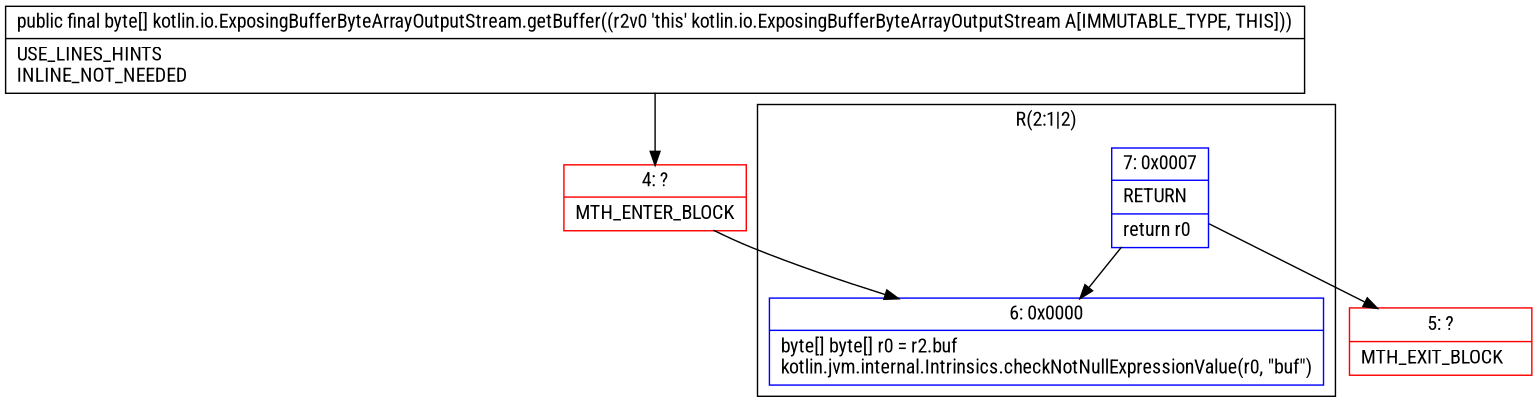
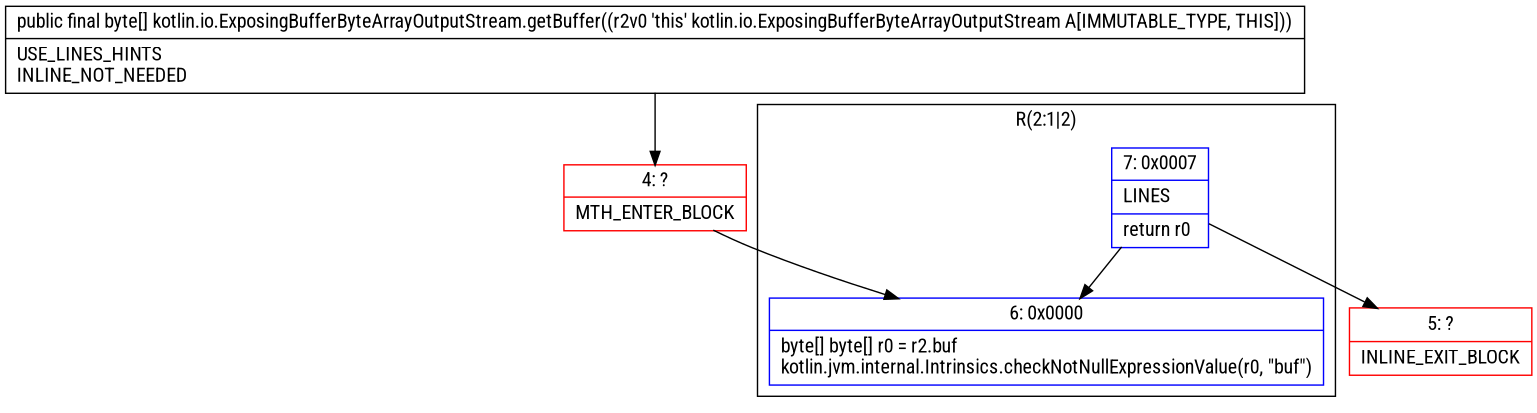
node "7: 0x0007": text "RETURN" -> "LINES"
node "5: ?": text "MTH_EXIT_BLOCK" -> "INLINE_EXIT_BLOCK"
